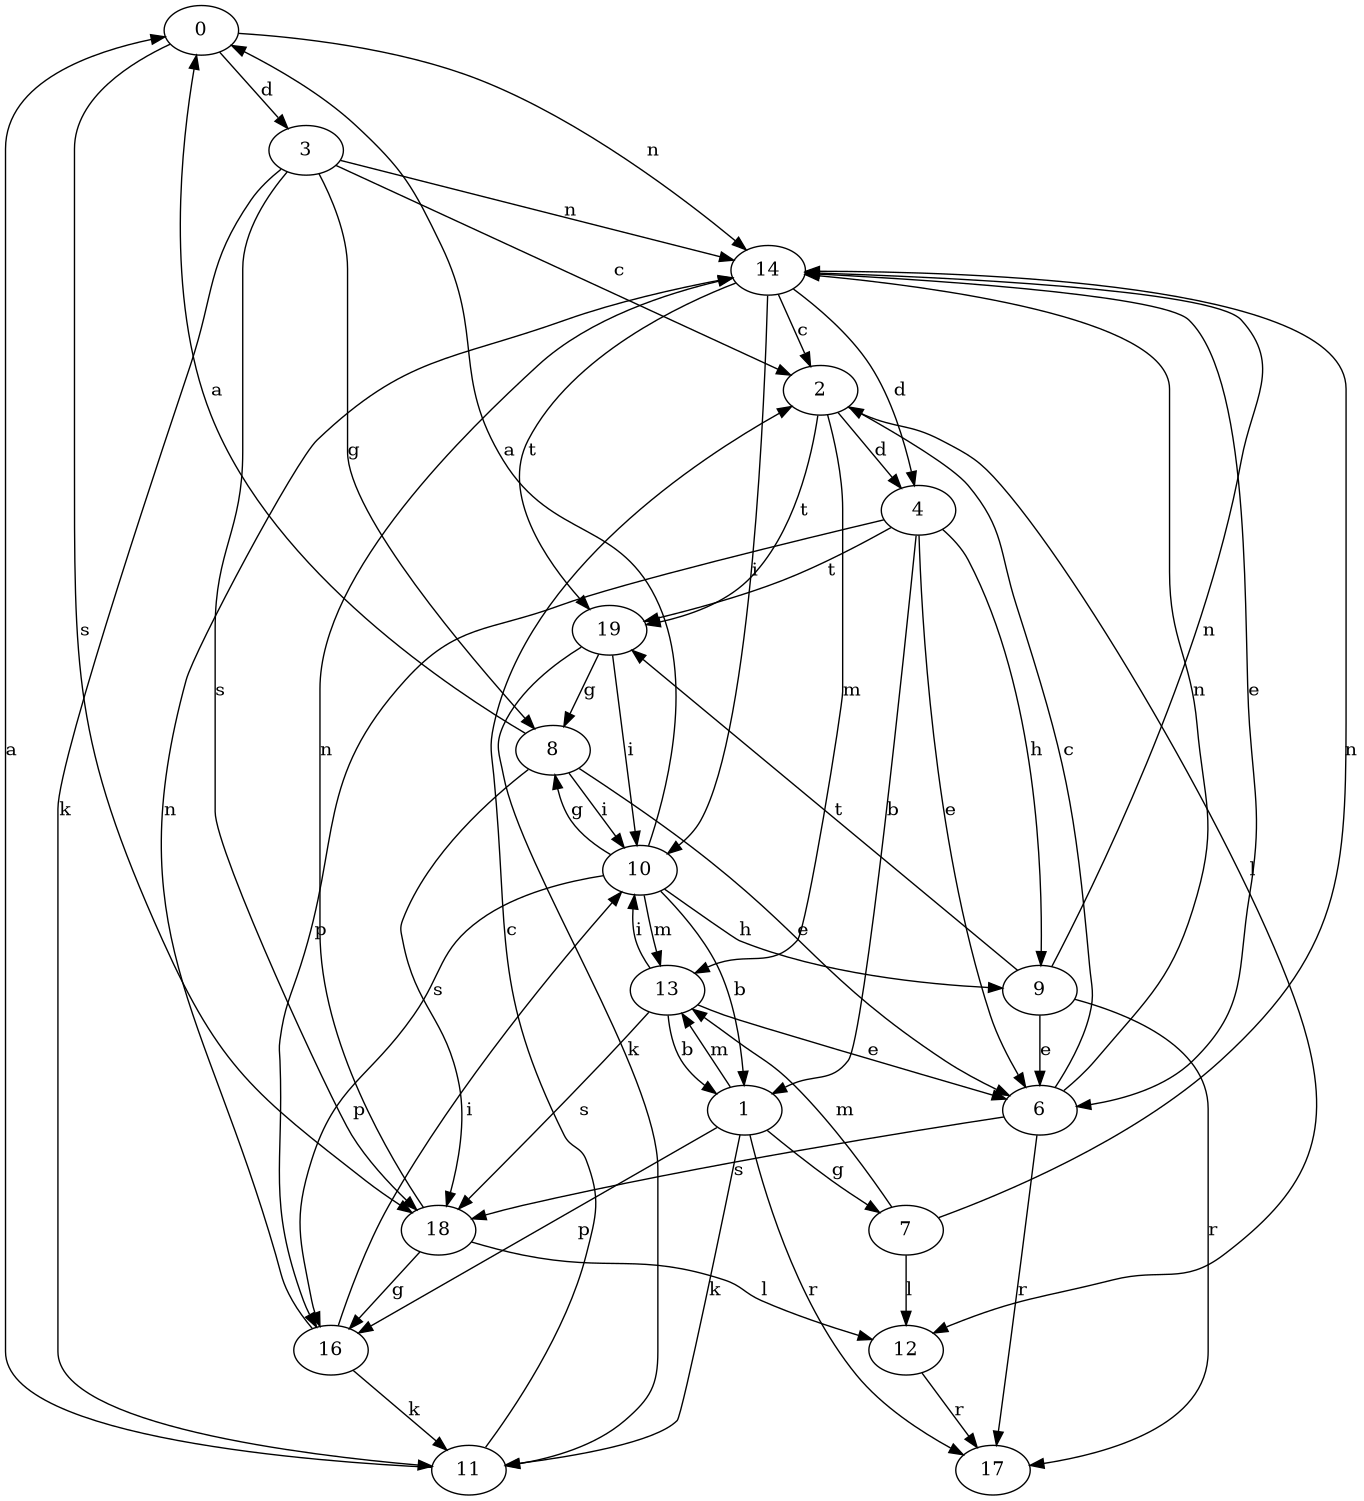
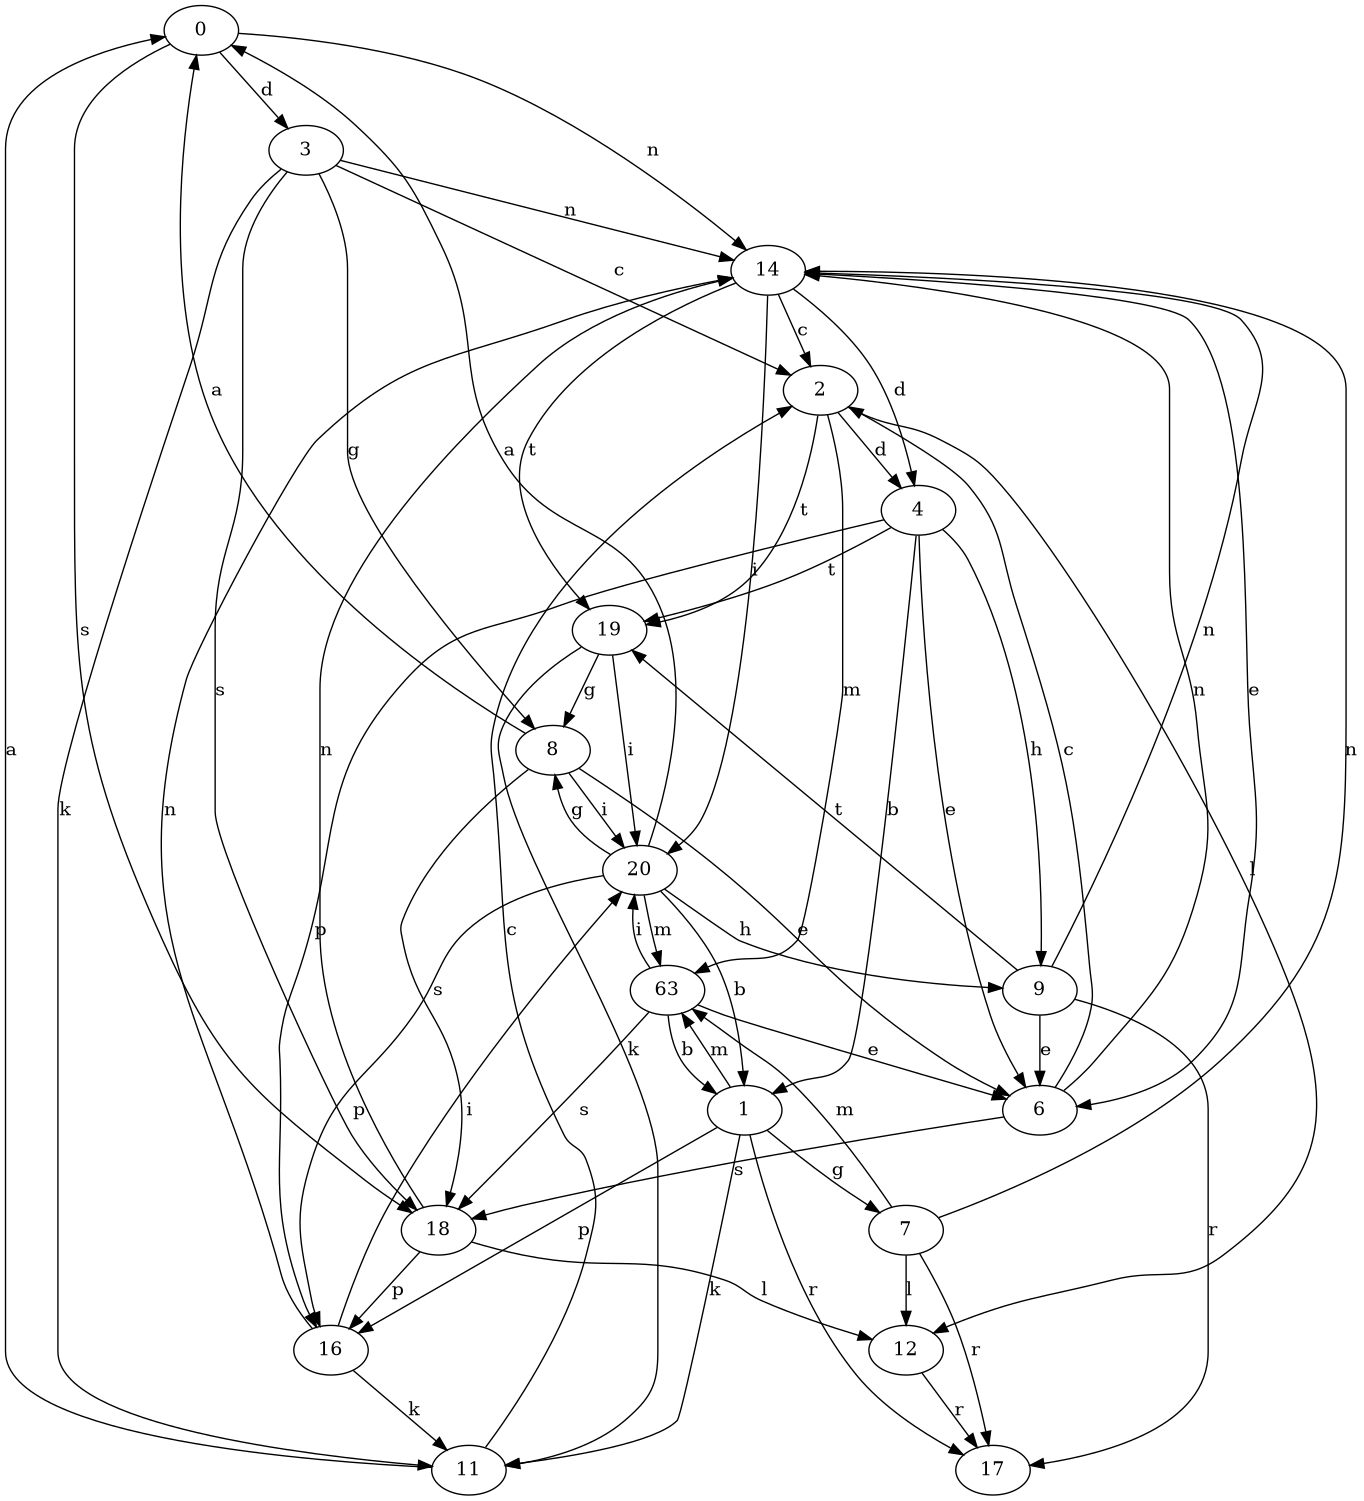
node "10": label "10" -> "20"
node "13": label "13" -> "63"
edge "6" -> "17": now "7" -> "17"
edge "18" -> "16": label "g" -> "p"
